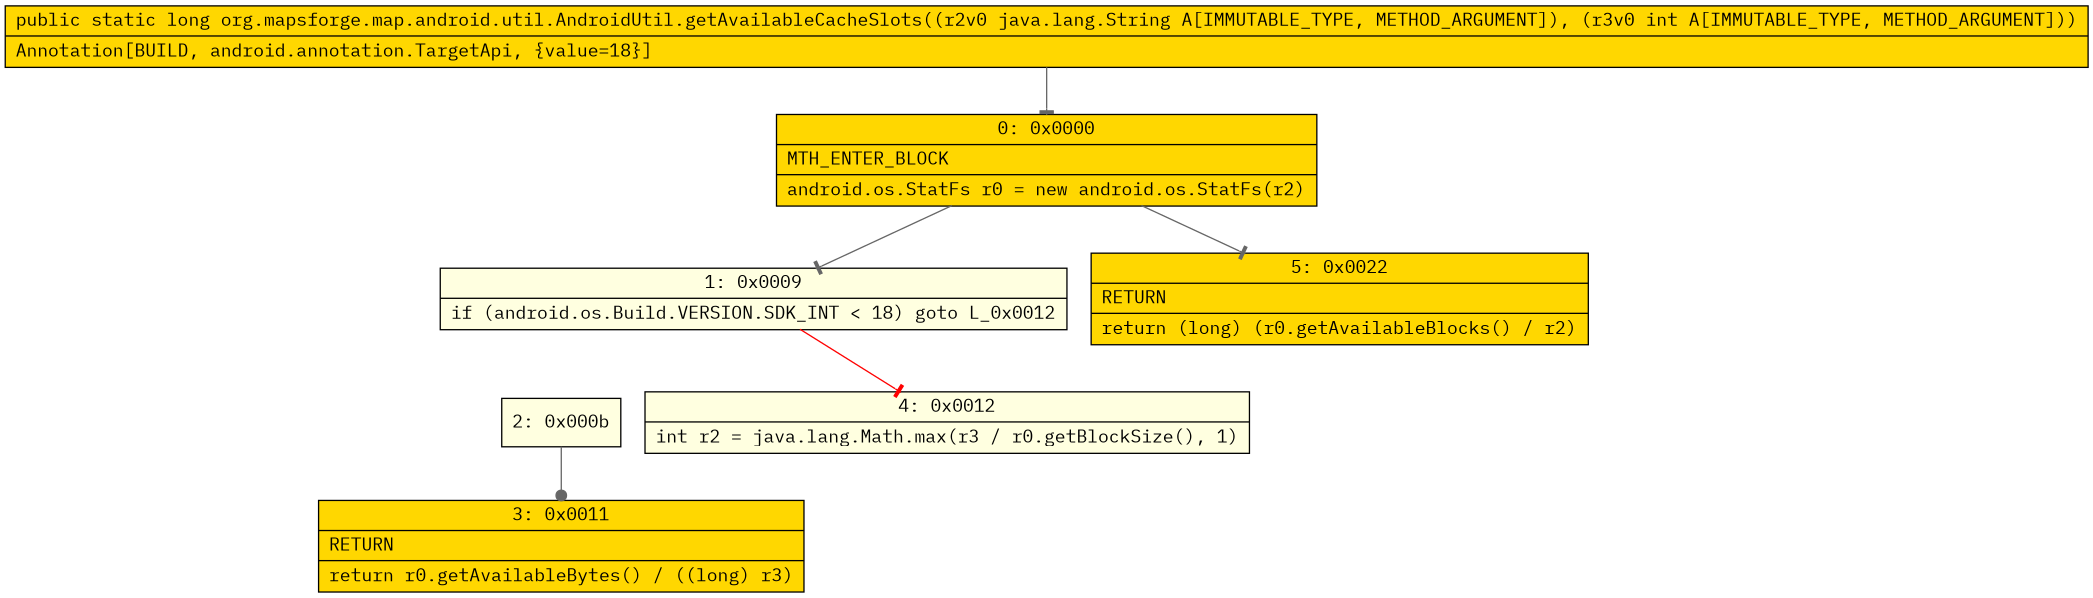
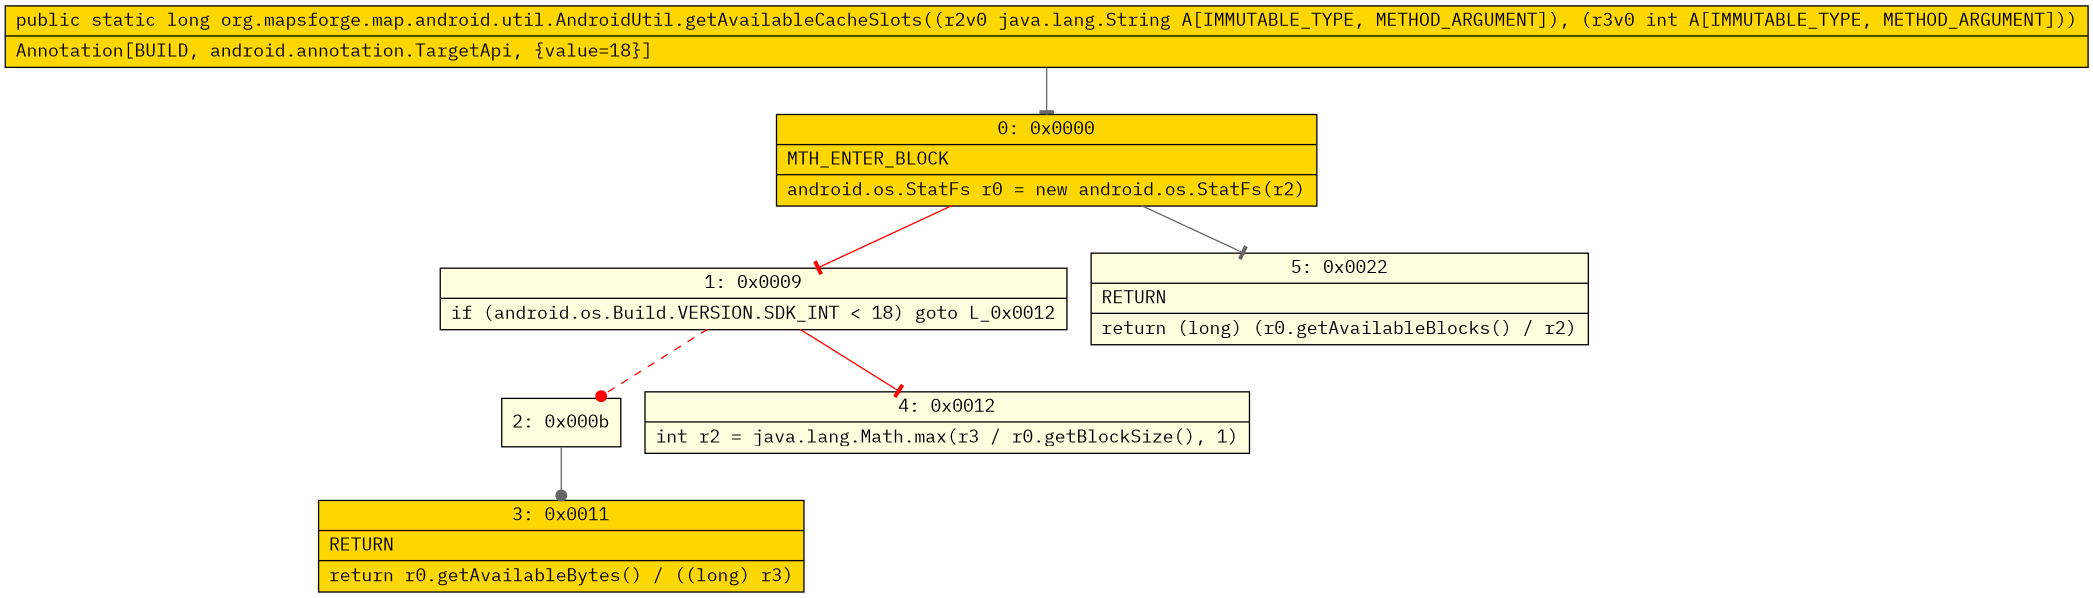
edge "0: 0x0000" -> "1: 0x0009": color gray40 -> red
node "5: 0x0022": fillcolor gold -> lightyellow
edge "1: 0x0009" -> "2: 0x000b": added
